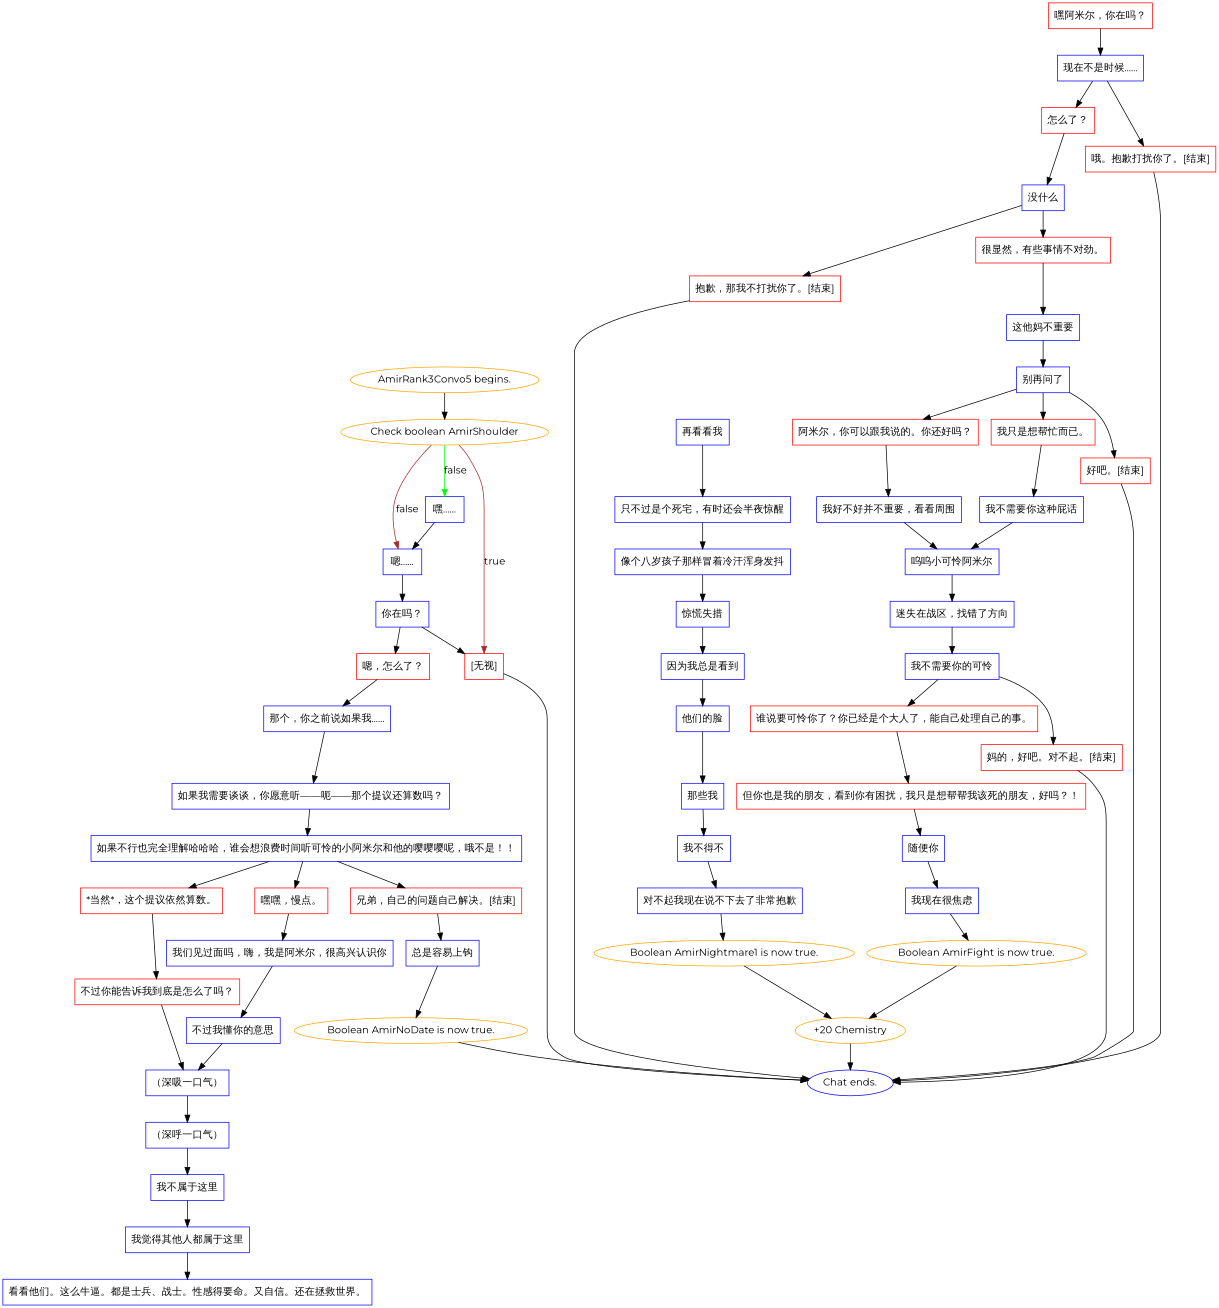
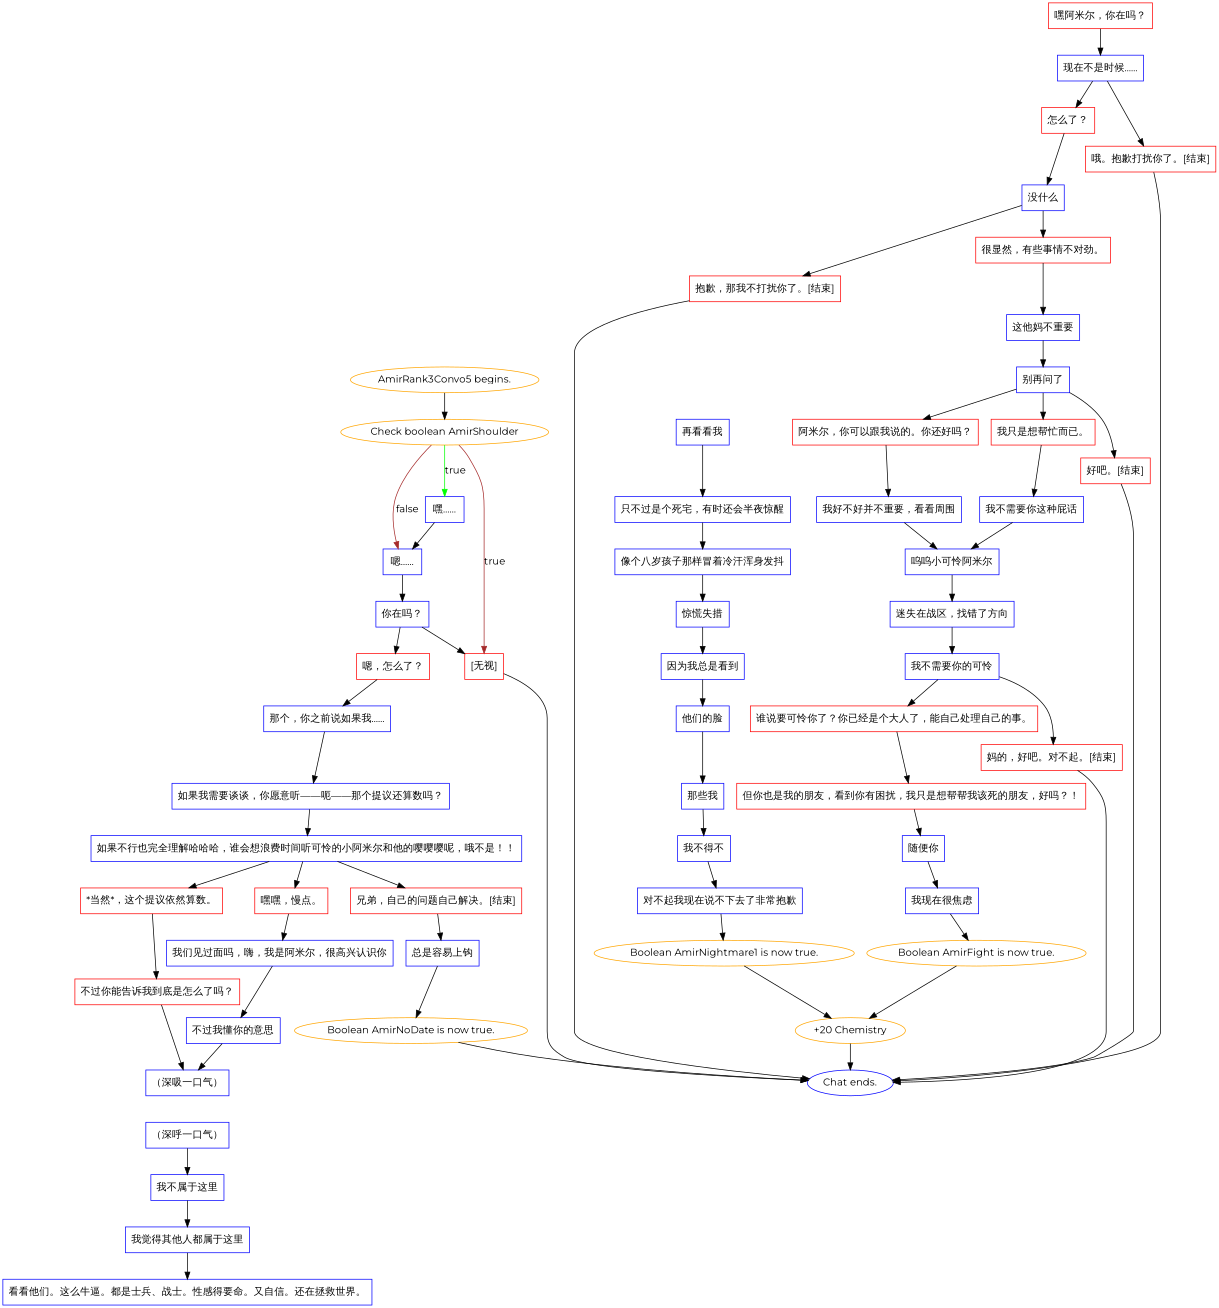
edge "Check boolean AmirShoulder" -> "嘿……": label "false" -> "true"
edge "（深吸一口气）" -> "（深呼一口气）": removed
